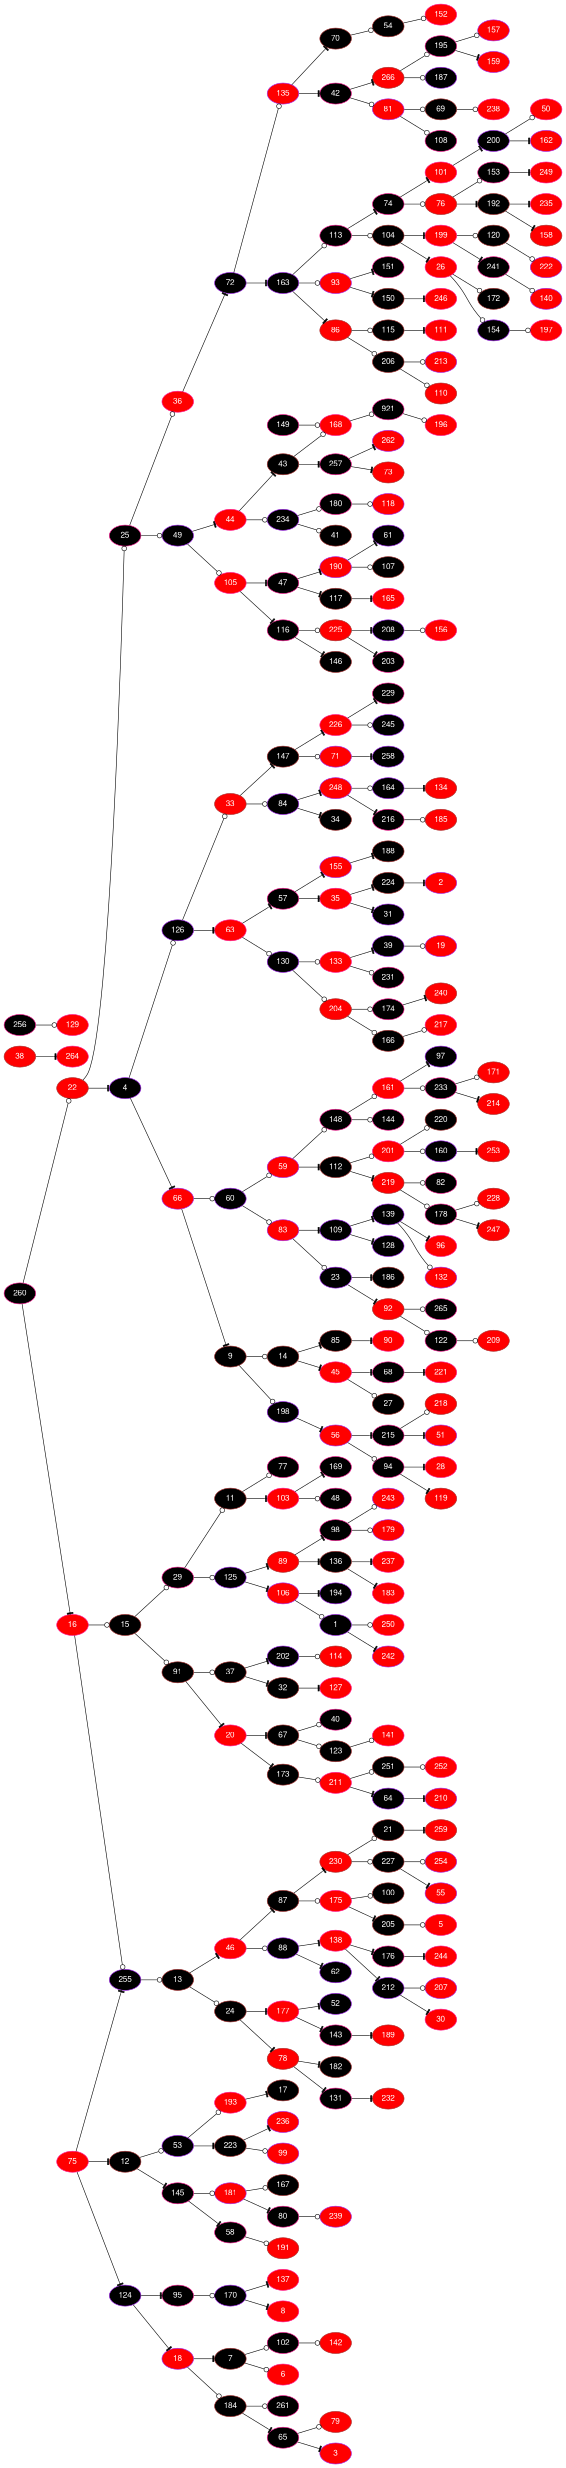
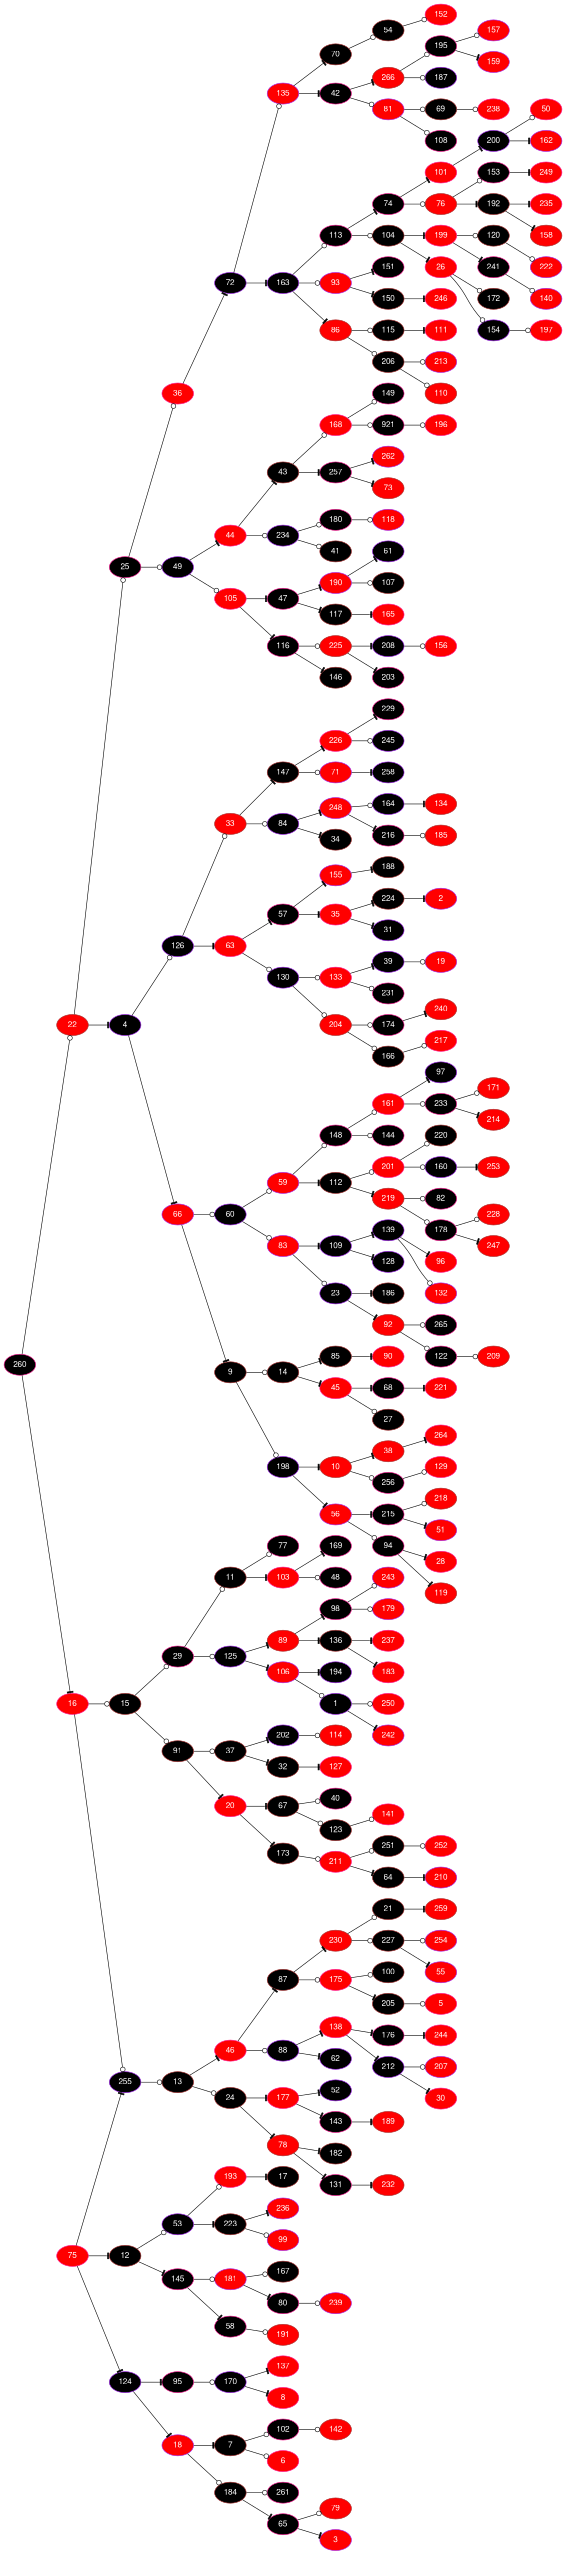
edge "149" -> "168": reversed
node "10": added
node "64": color purple -> brown
